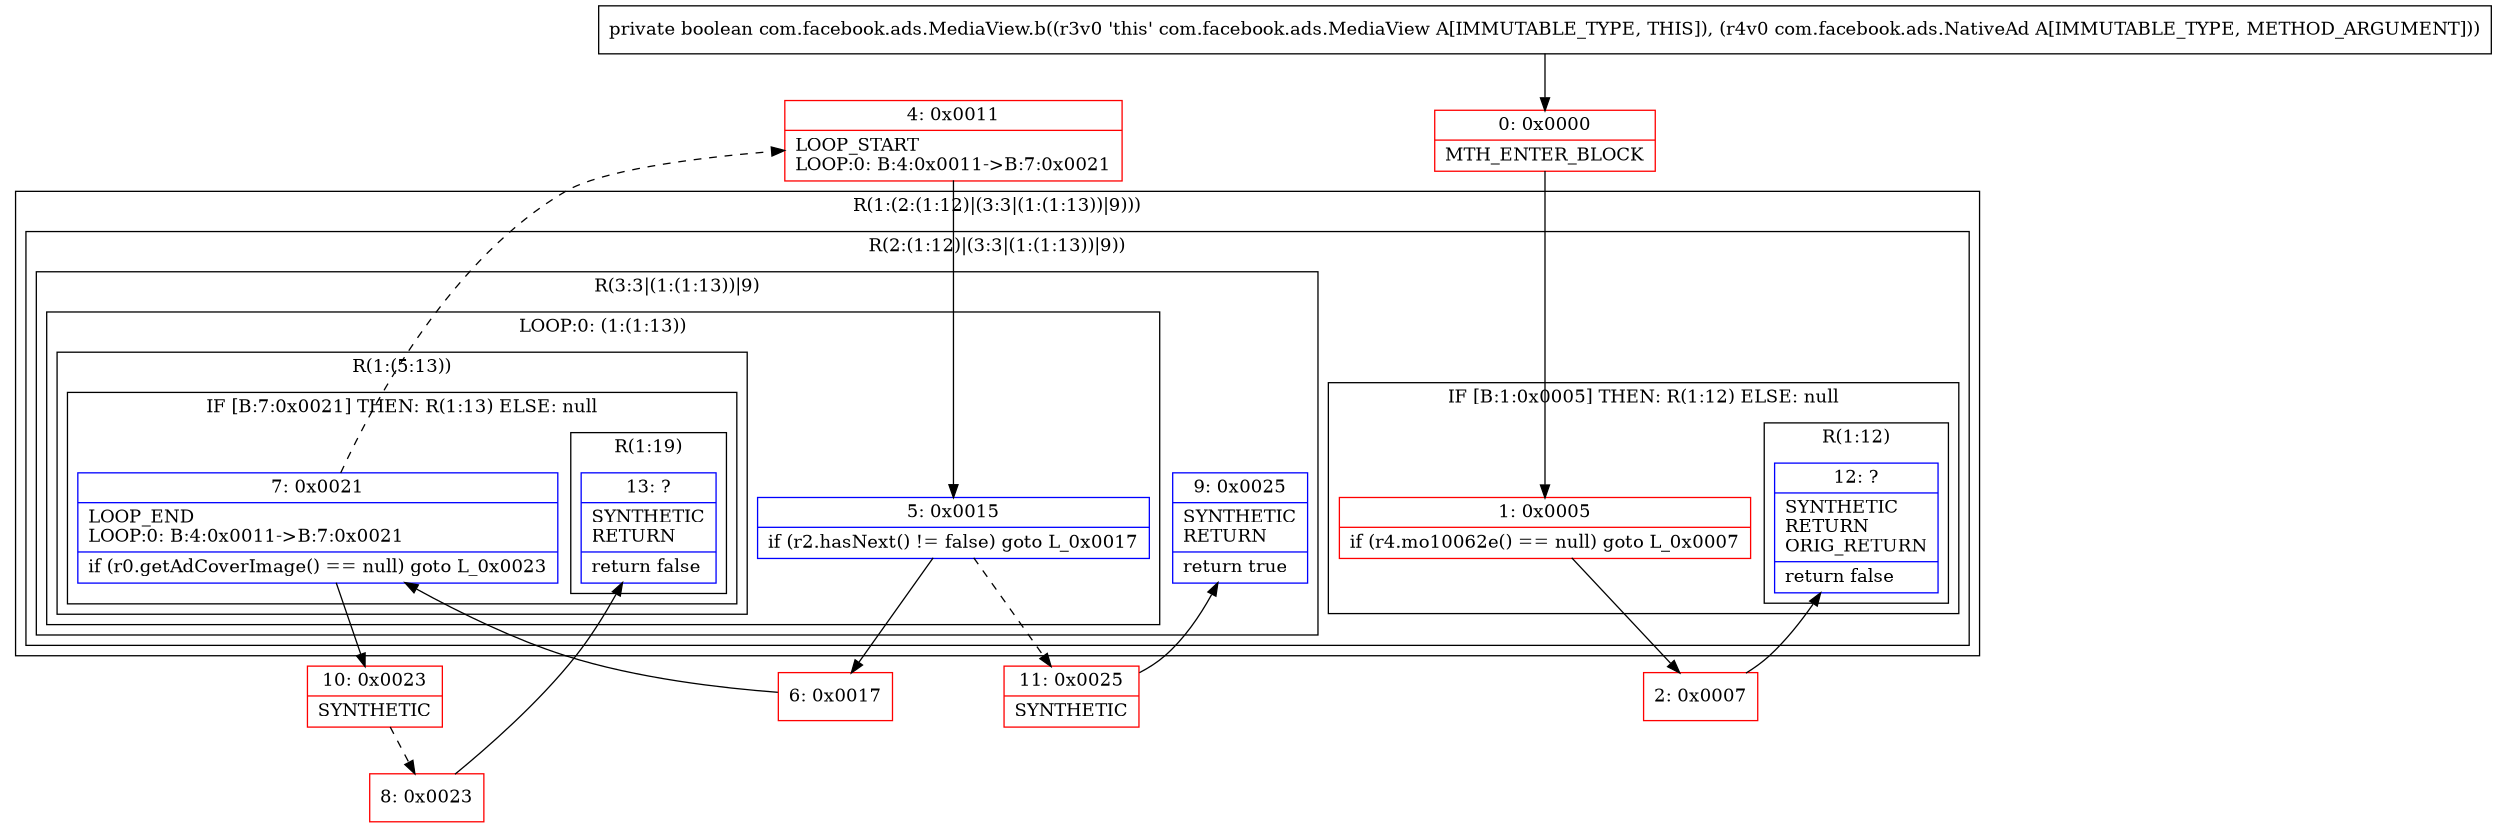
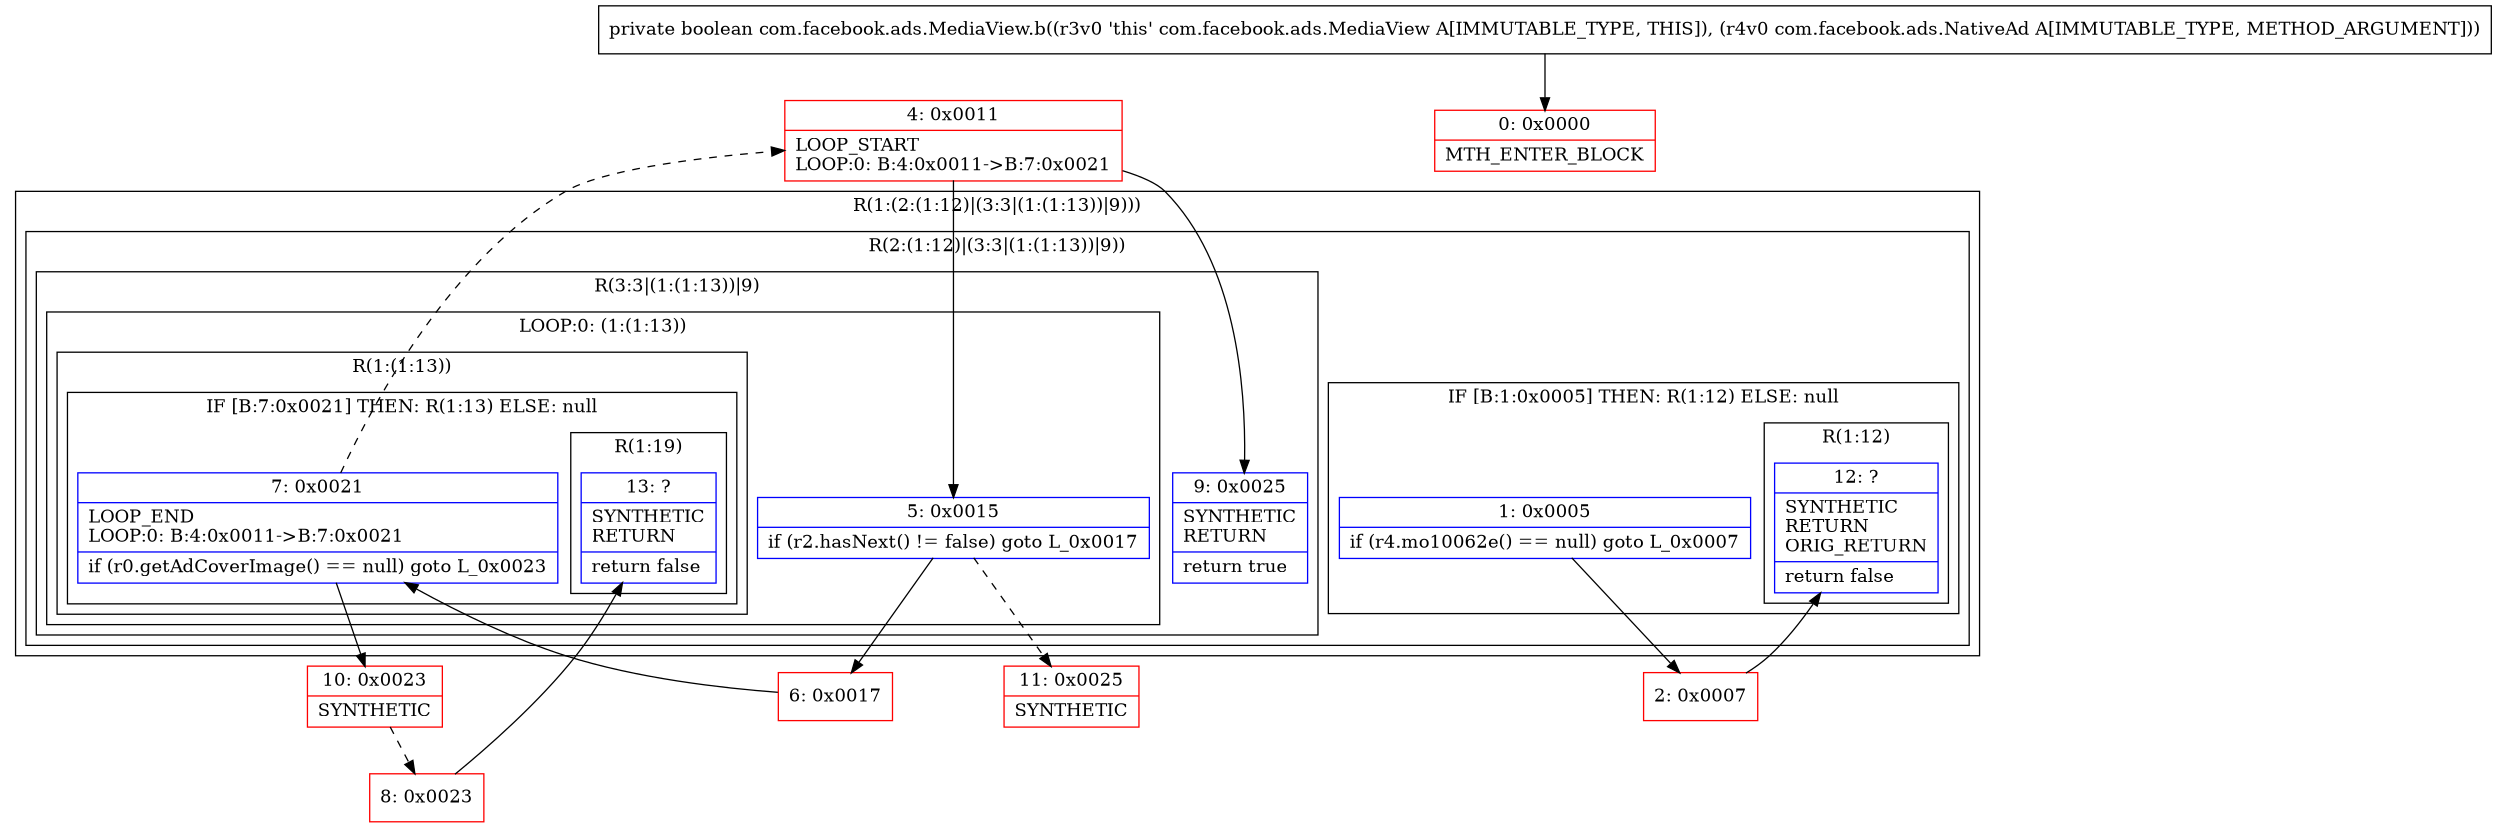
edge "0: 0x0000" -> "1: 0x0005": removed
cluster "R(1:(5:13))": label "R(1:(5:13))" -> "R(1:(1:13))"
node "1: 0x0005": color red -> blue
edge "11: 0x0025" -> "9: 0x0025": now "4: 0x0011" -> "9: 0x0025"
